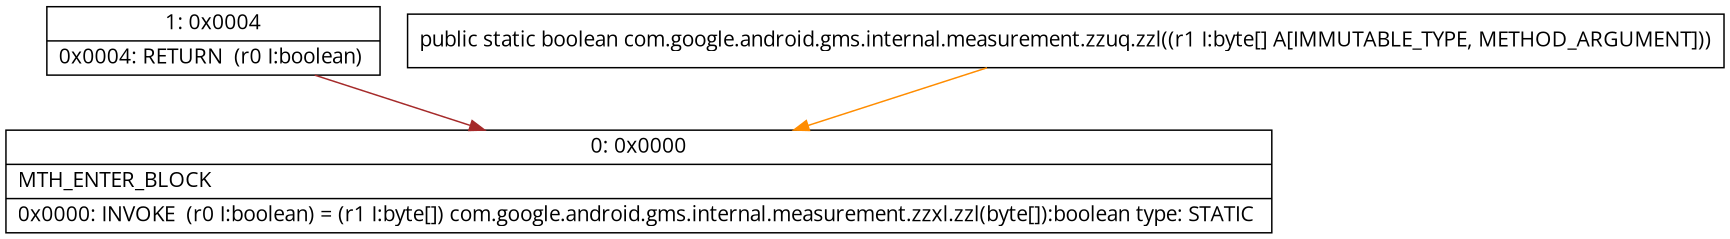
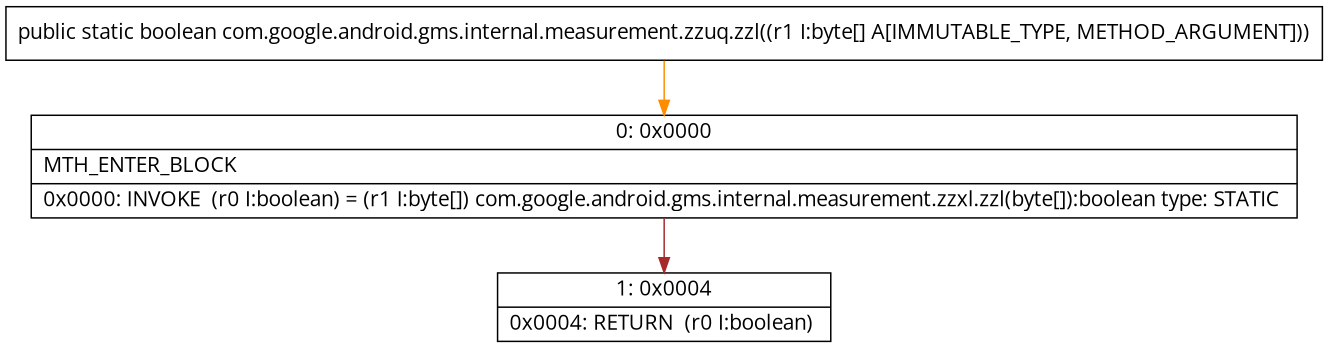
edge "1: 0x0004" -> "0: 0x0000": reversed
